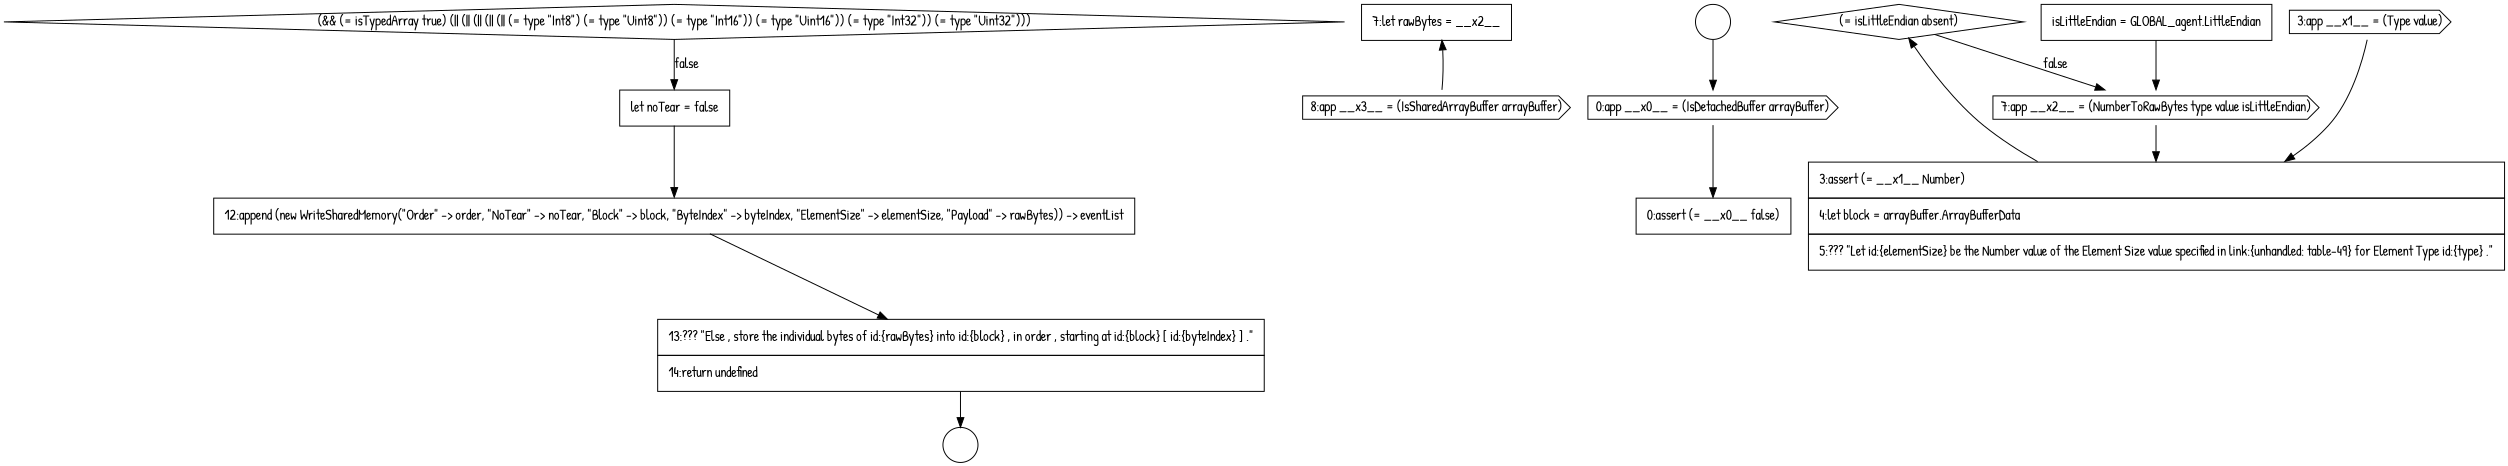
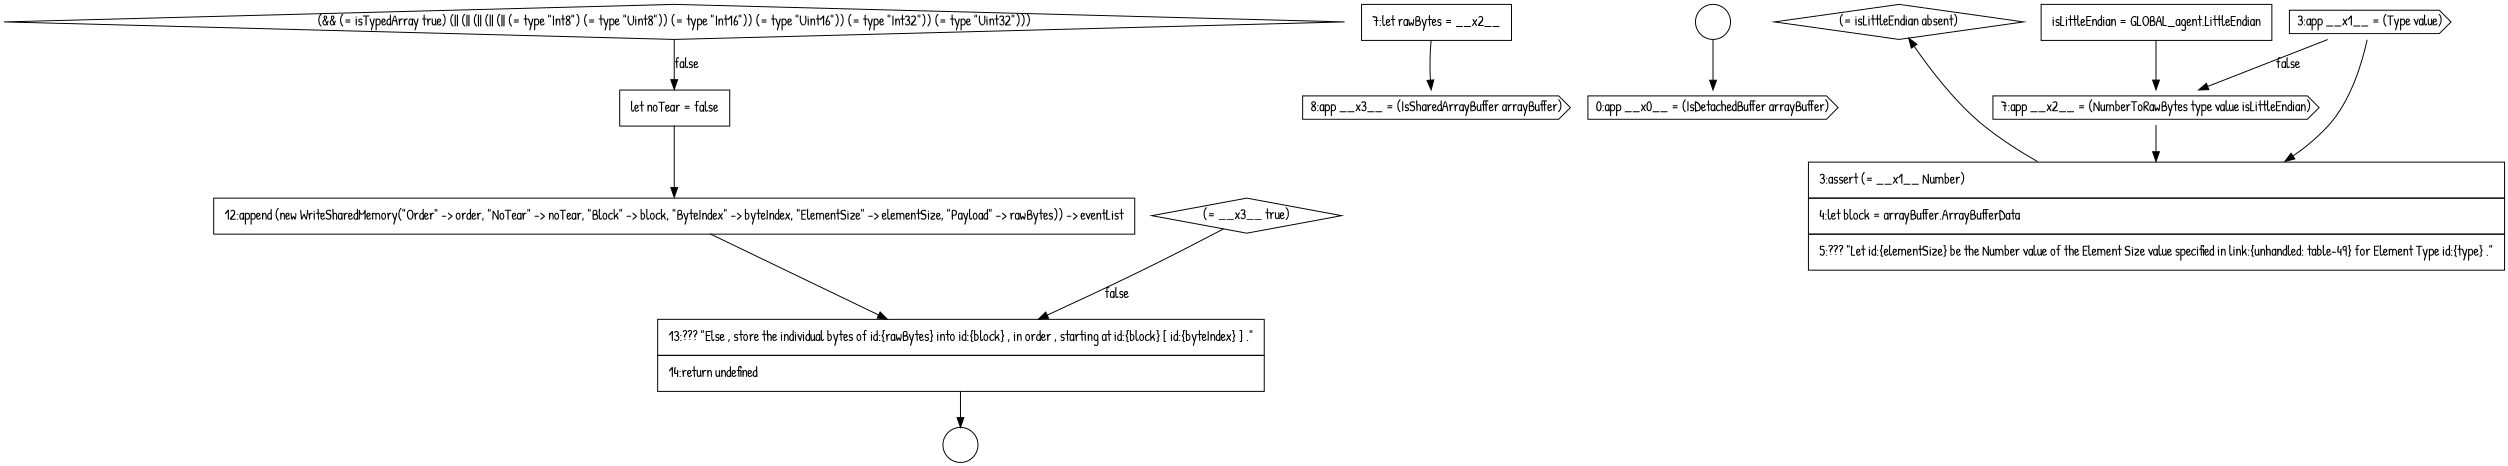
edge "(= isLittleEndian absent)" -> "7:app __x2__ = (NumberToRawBytes type value isLittleEndian)": now "3:app __x1__ = (Type value)" -> "7:app __x2__ = (NumberToRawBytes type value isLittleEndian)"
edge "8:app __x3__ = (IsSharedArrayBuffer arrayBuffer)" -> "7:let rawBytes = __x2__": reversed
node "(= __x3__ true)": added
node "0:assert (= __x0__ false)": removed
